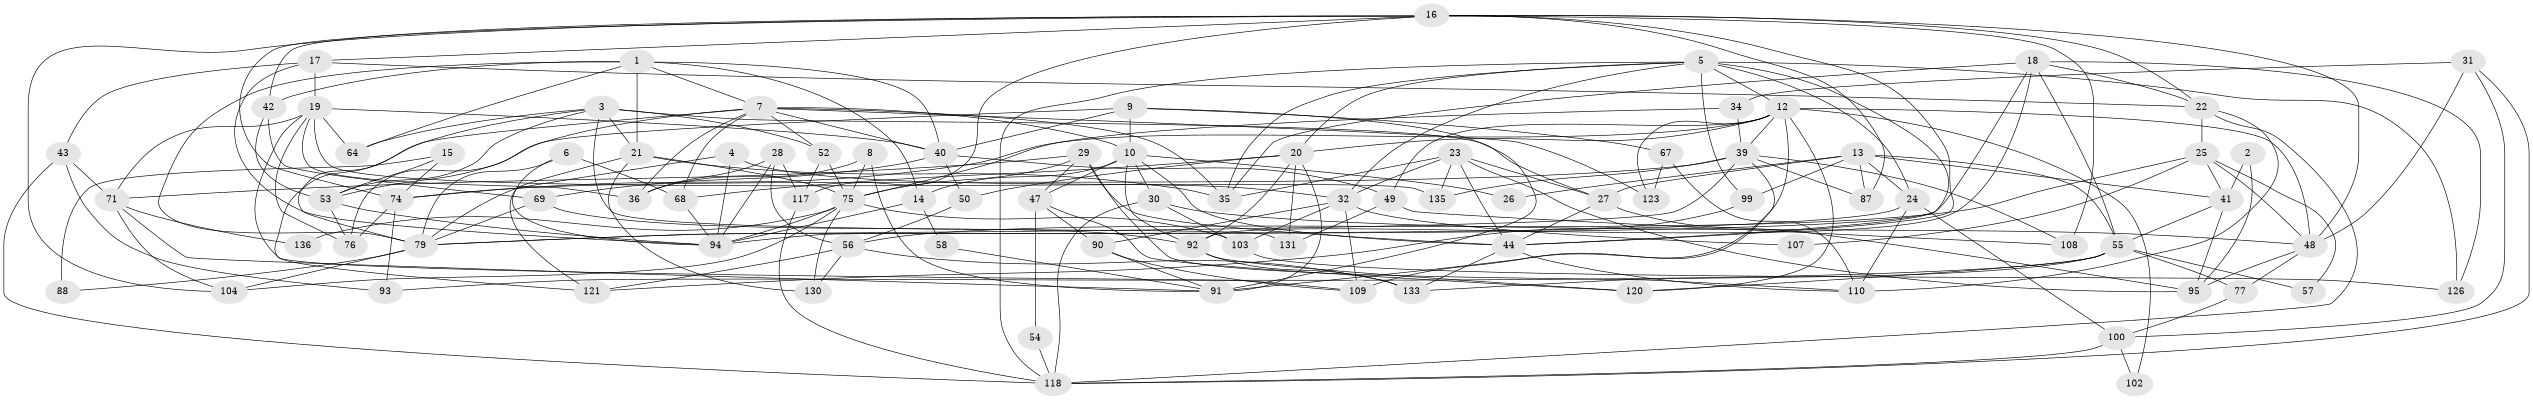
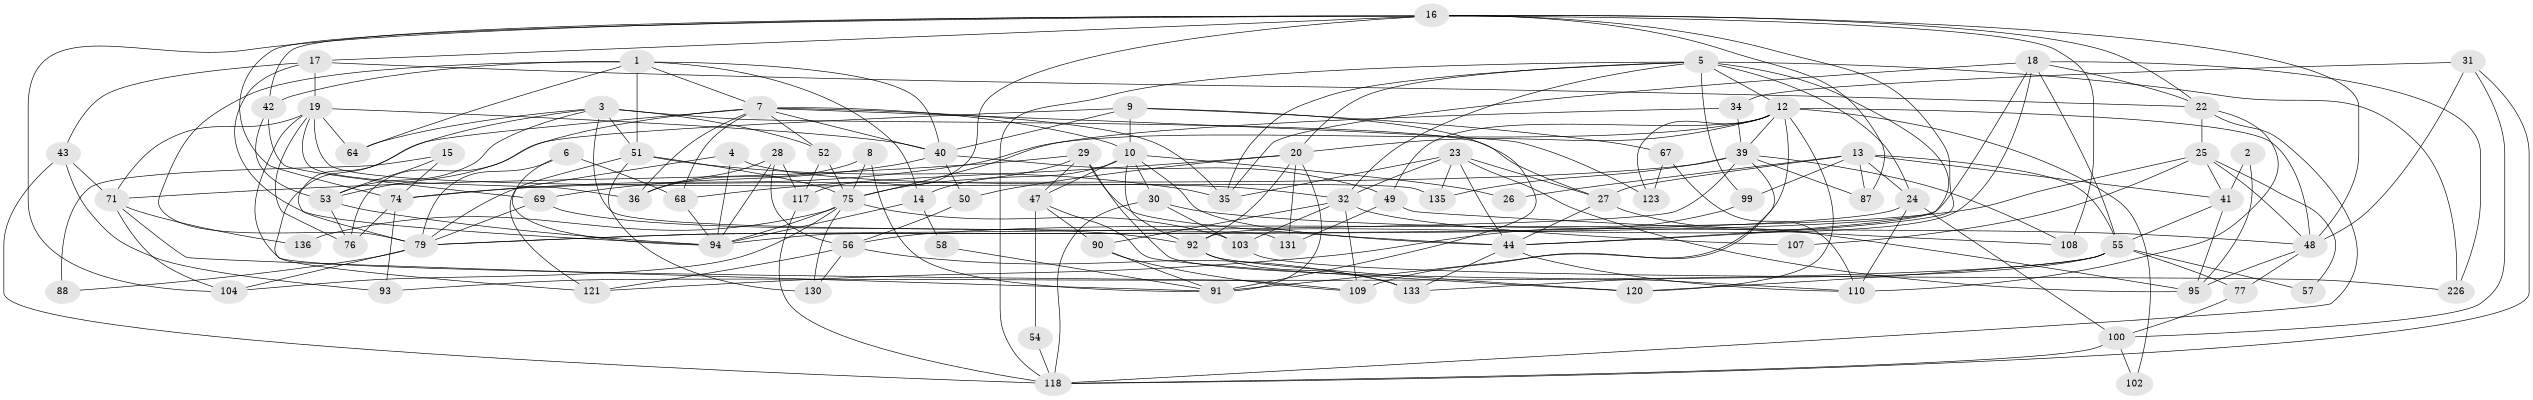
node "21": label "21" -> "51"
node "126": label "126" -> "226"
